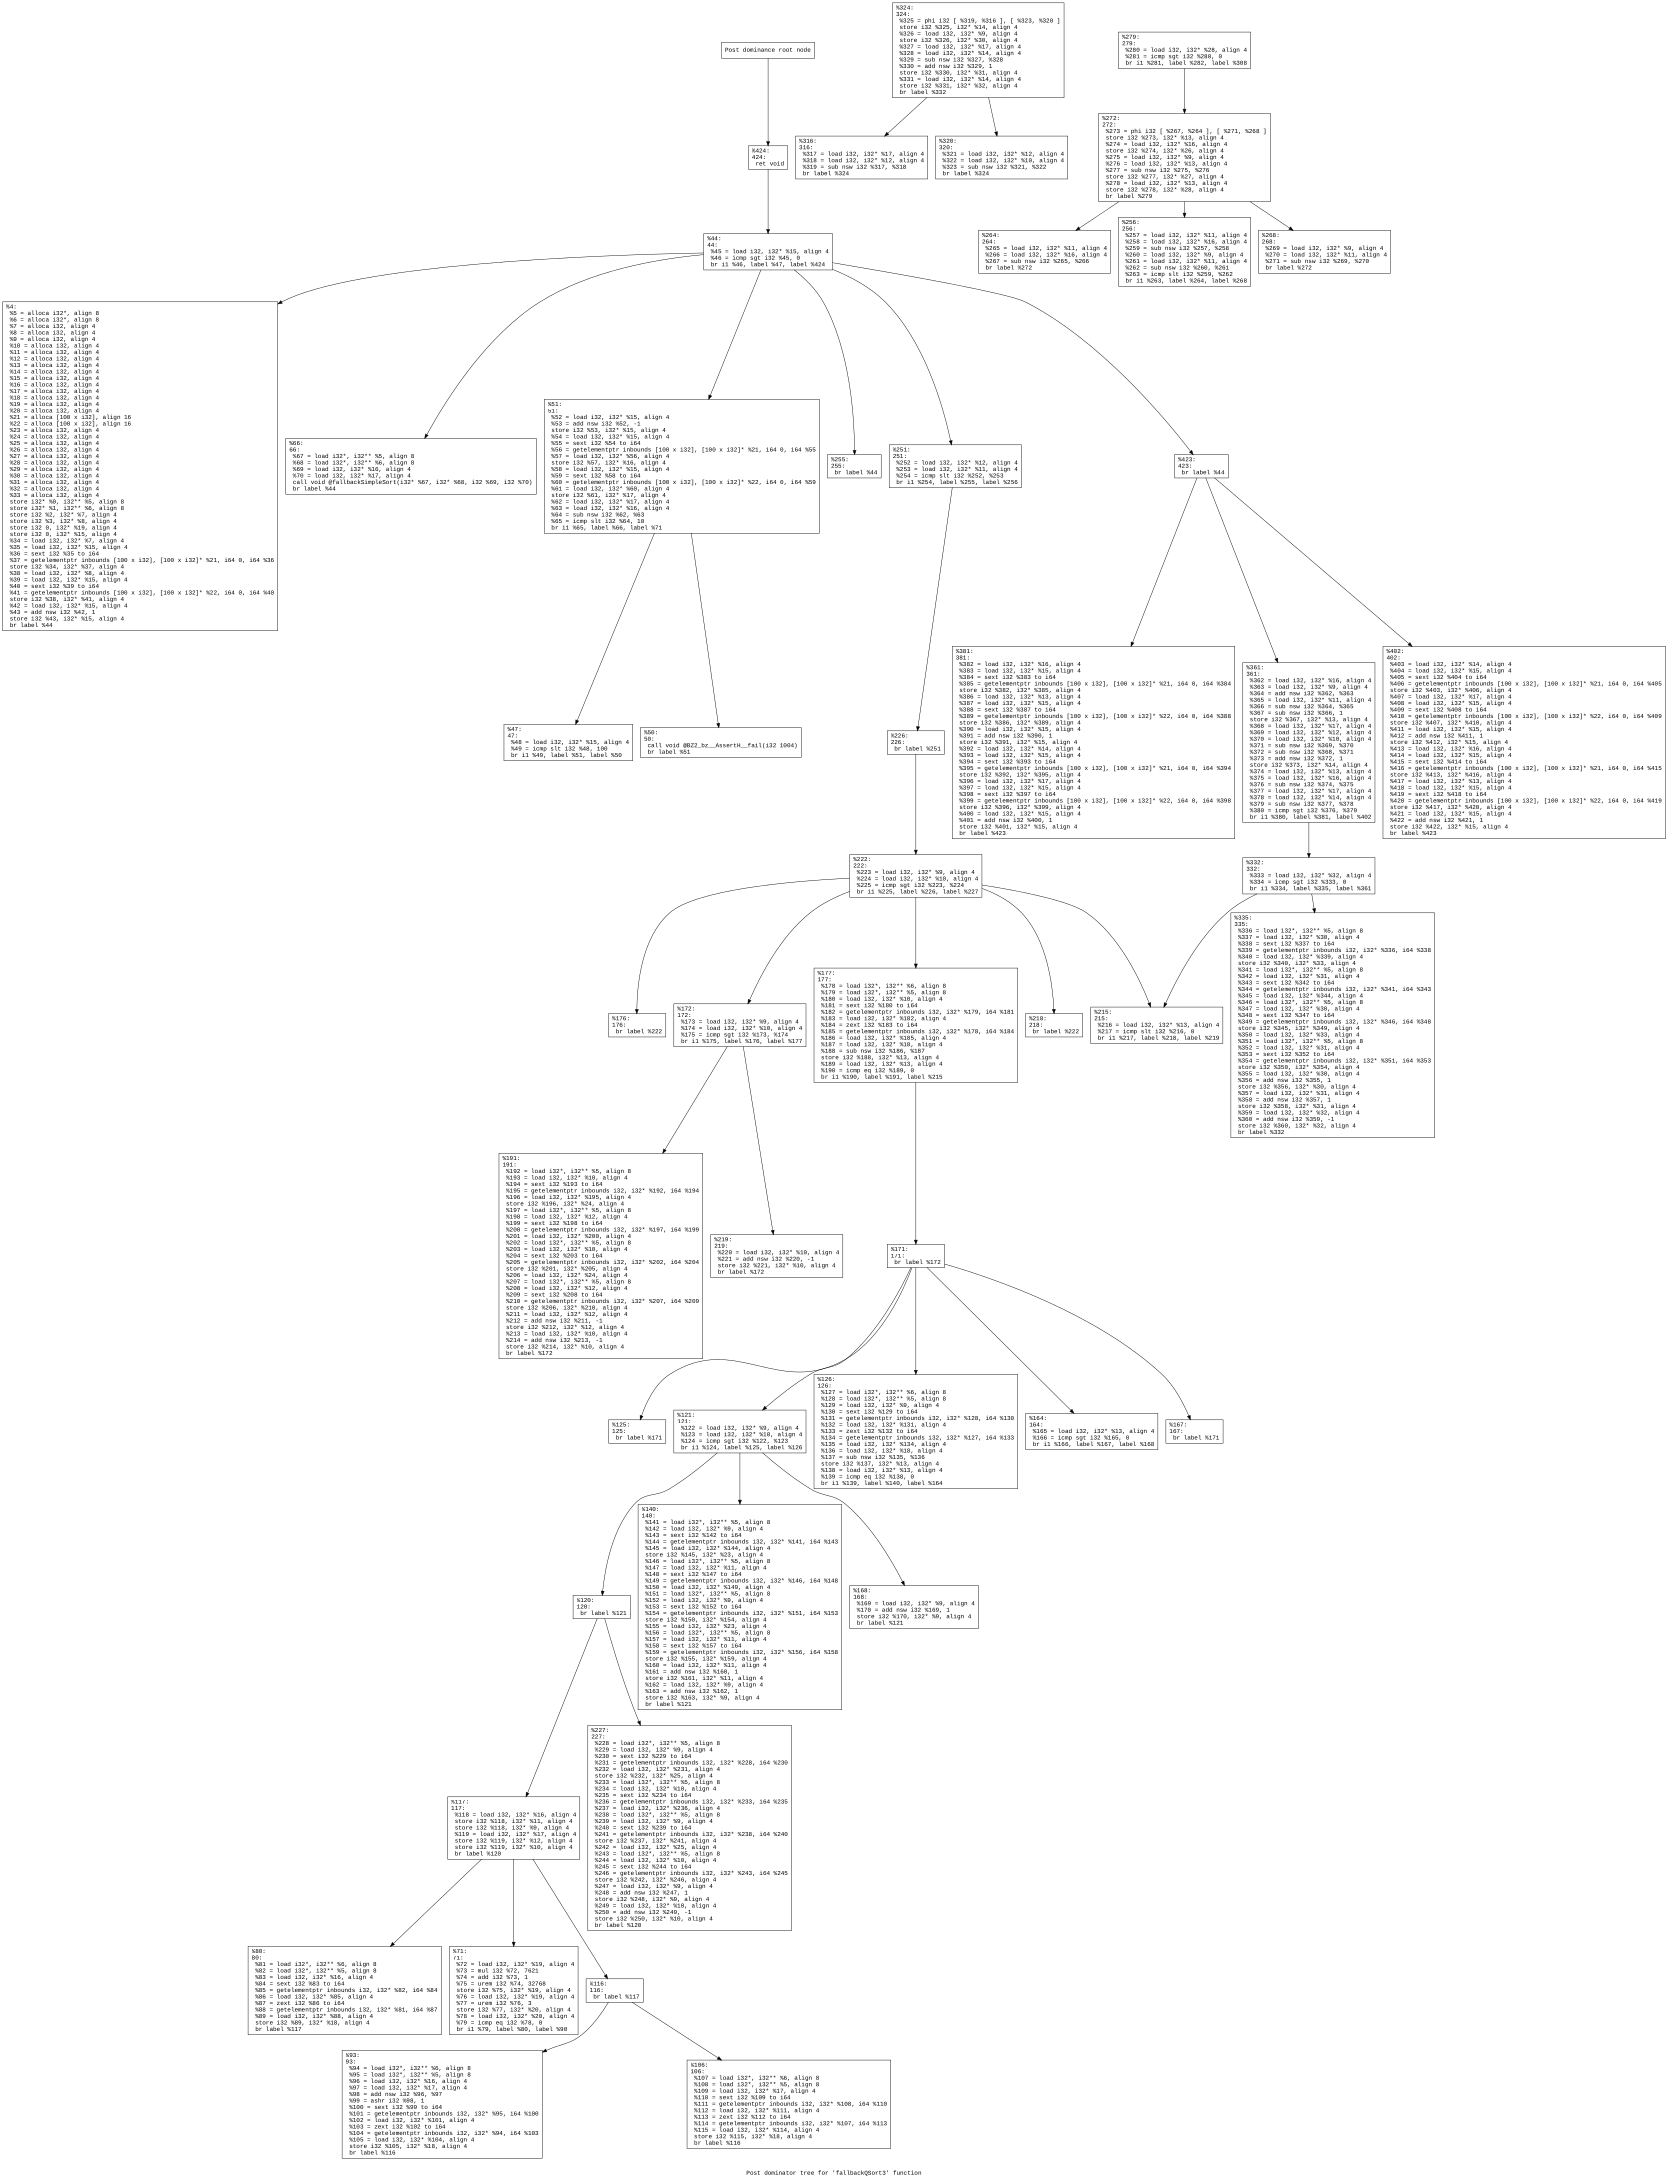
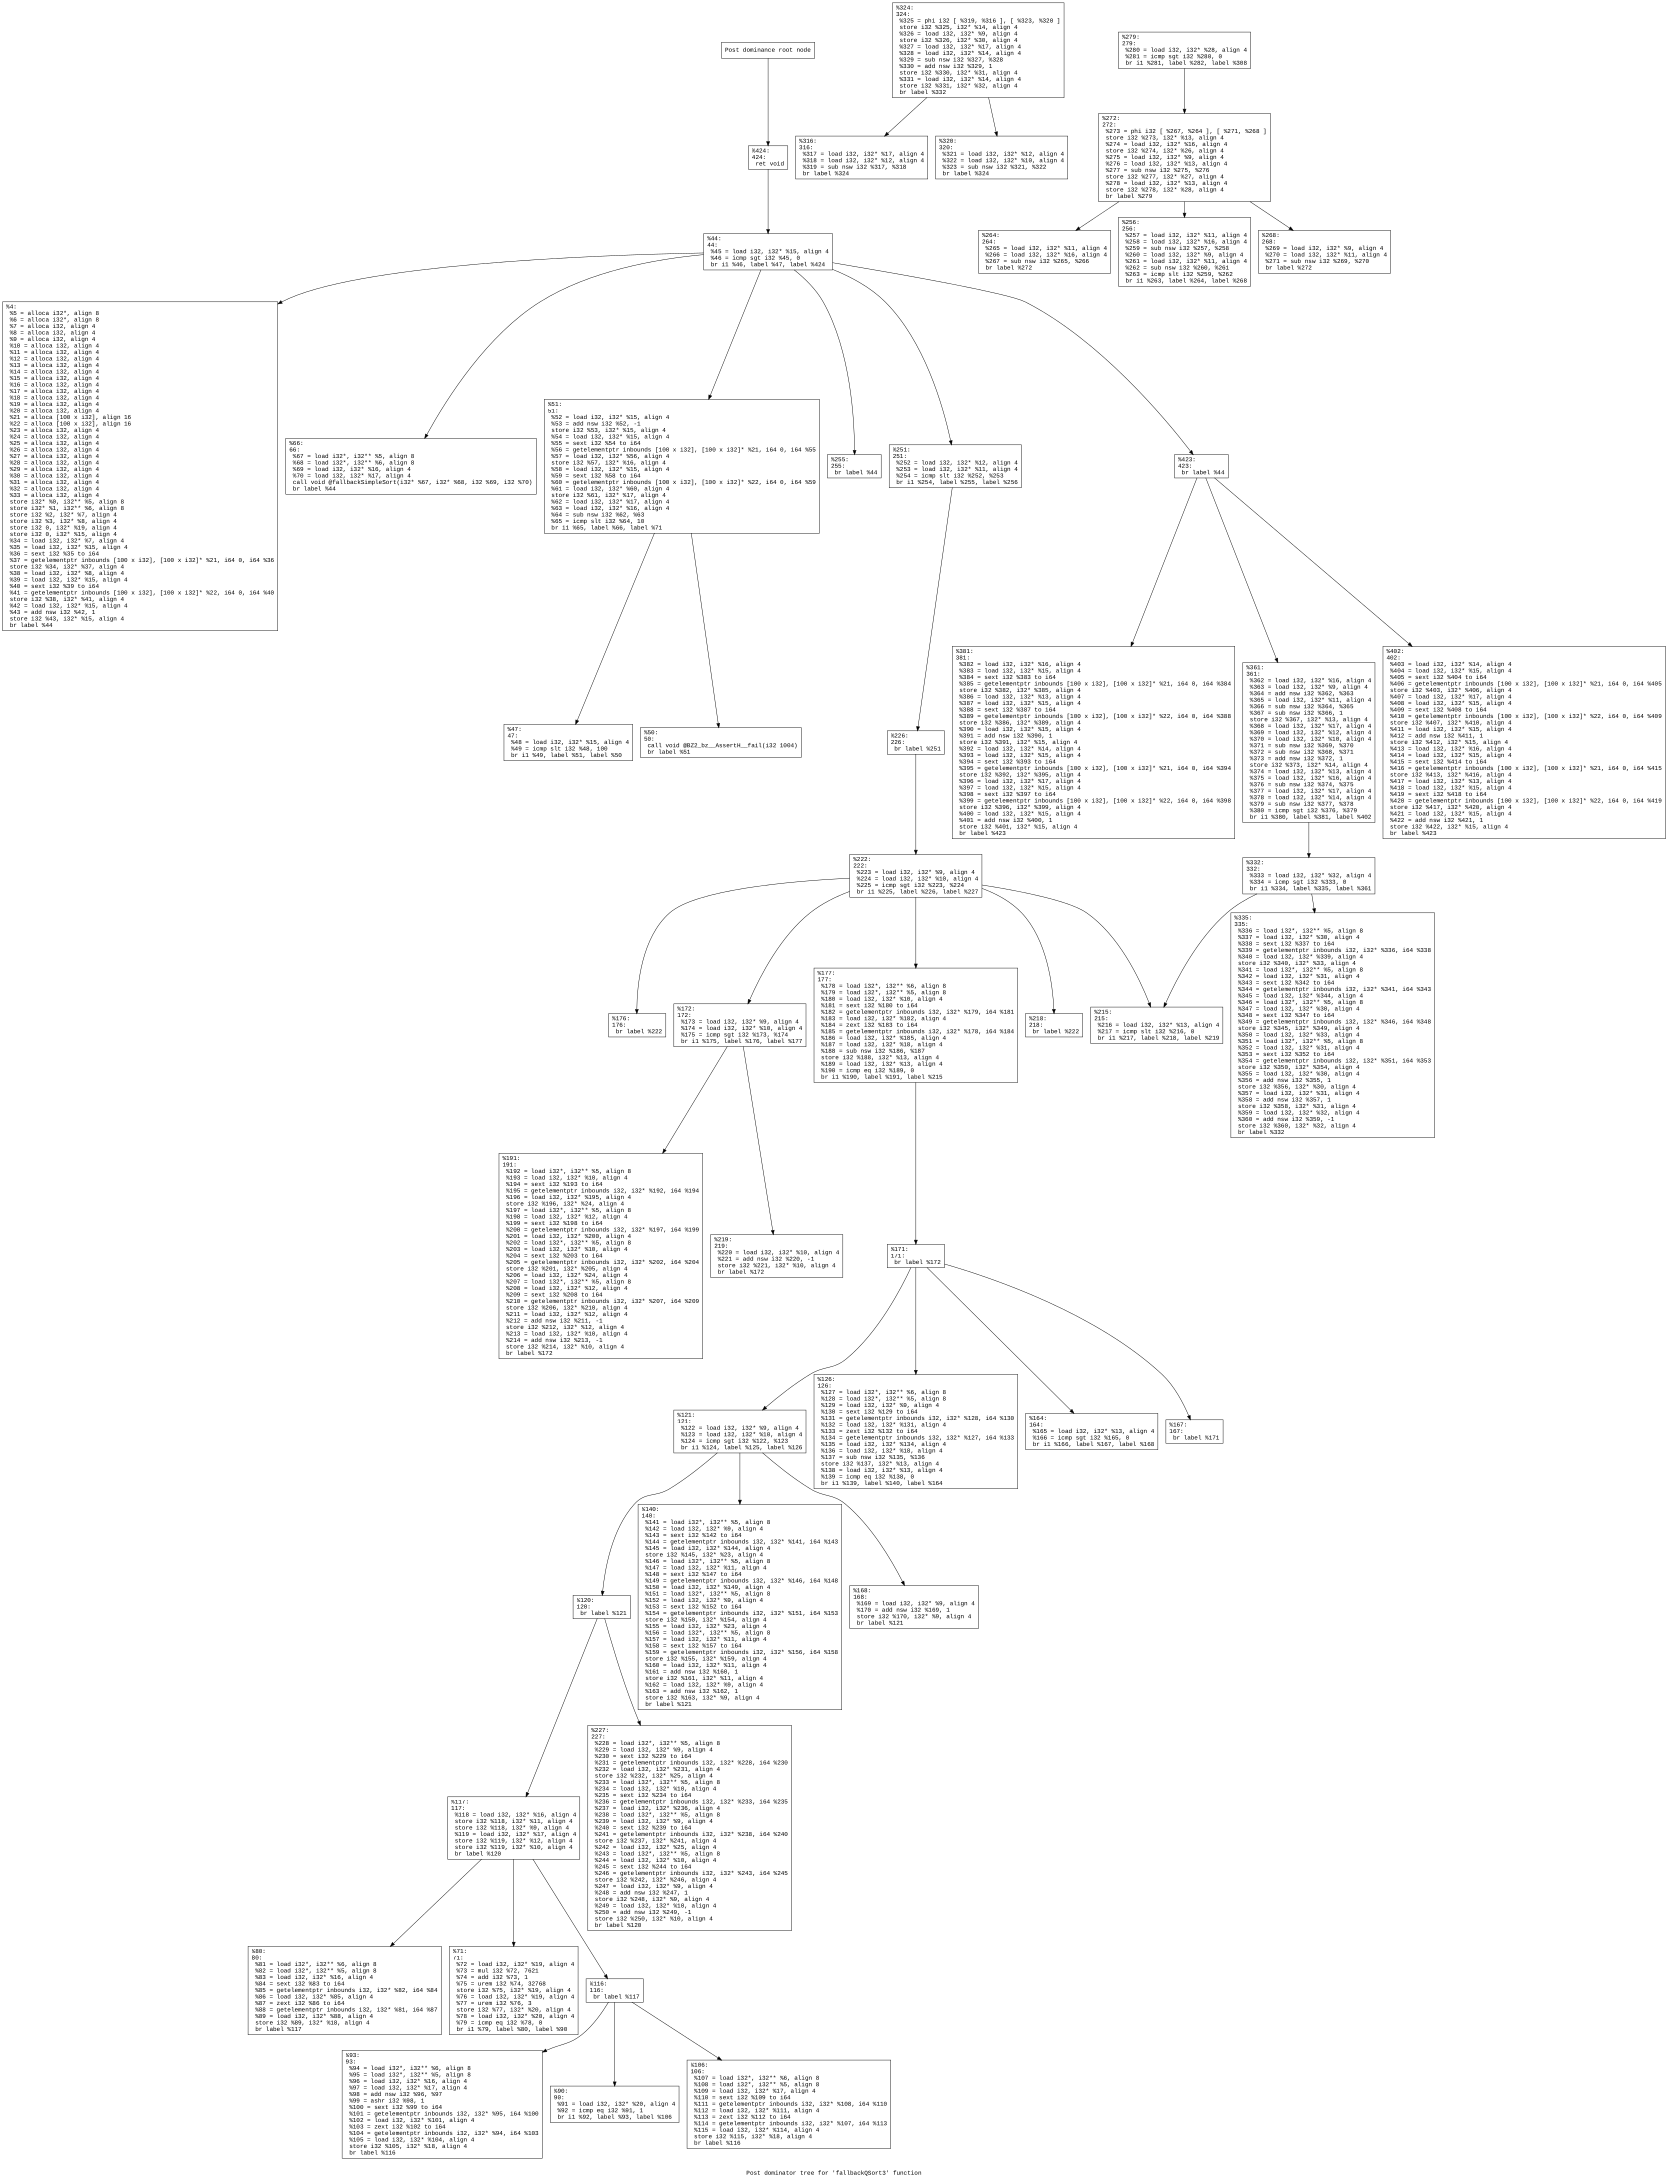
node "%125:": removed
node "%90:": added
